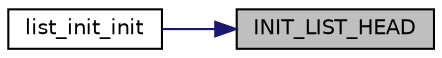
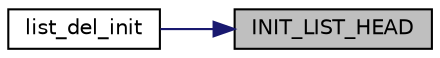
node "list_init_init": label "list_init_init" -> "list_del_init"
